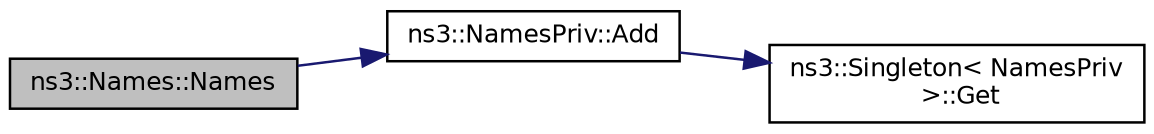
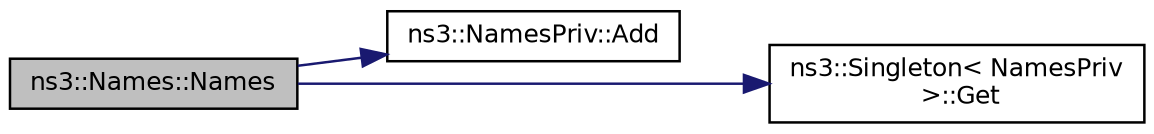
edge "ns3::NamesPriv::Add" -> "ns3::Singleton< NamesPriv >::Get": now "ns3::Names::Names" -> "ns3::Singleton< NamesPriv >::Get"
